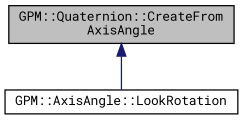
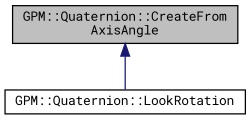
node "GPM::AxisAngle::LookRotation": label "GPM::AxisAngle::LookRotation" -> "GPM::Quaternion::LookRotation"
